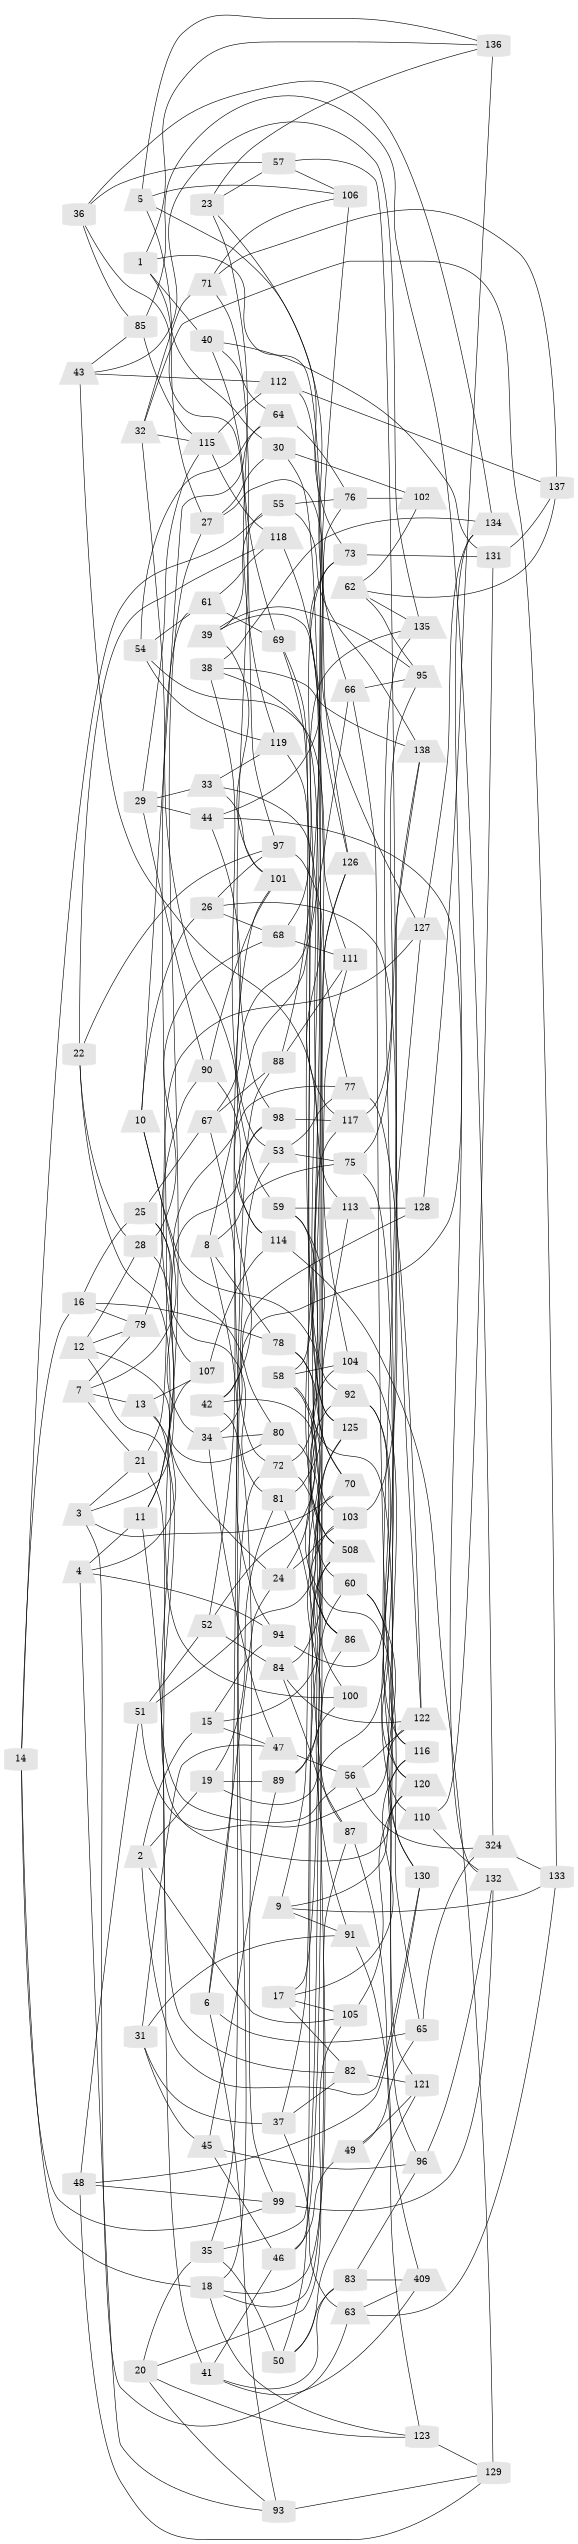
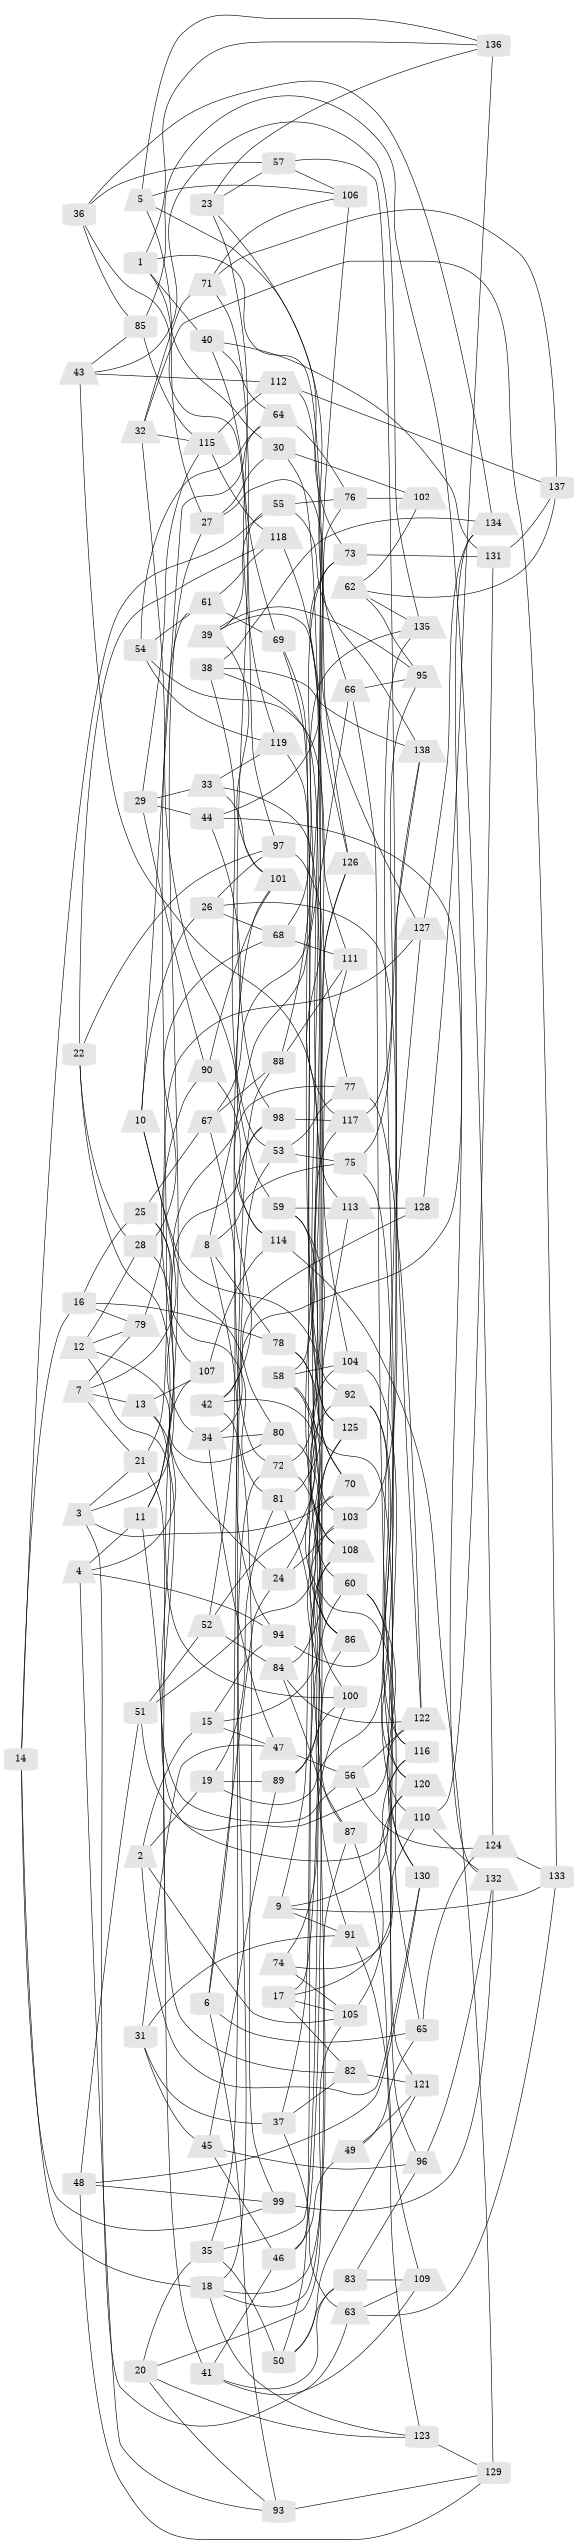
node "508": label "508" -> "108"
node "324": label "324" -> "124"
node "74": added
node "409": label "409" -> "109"
